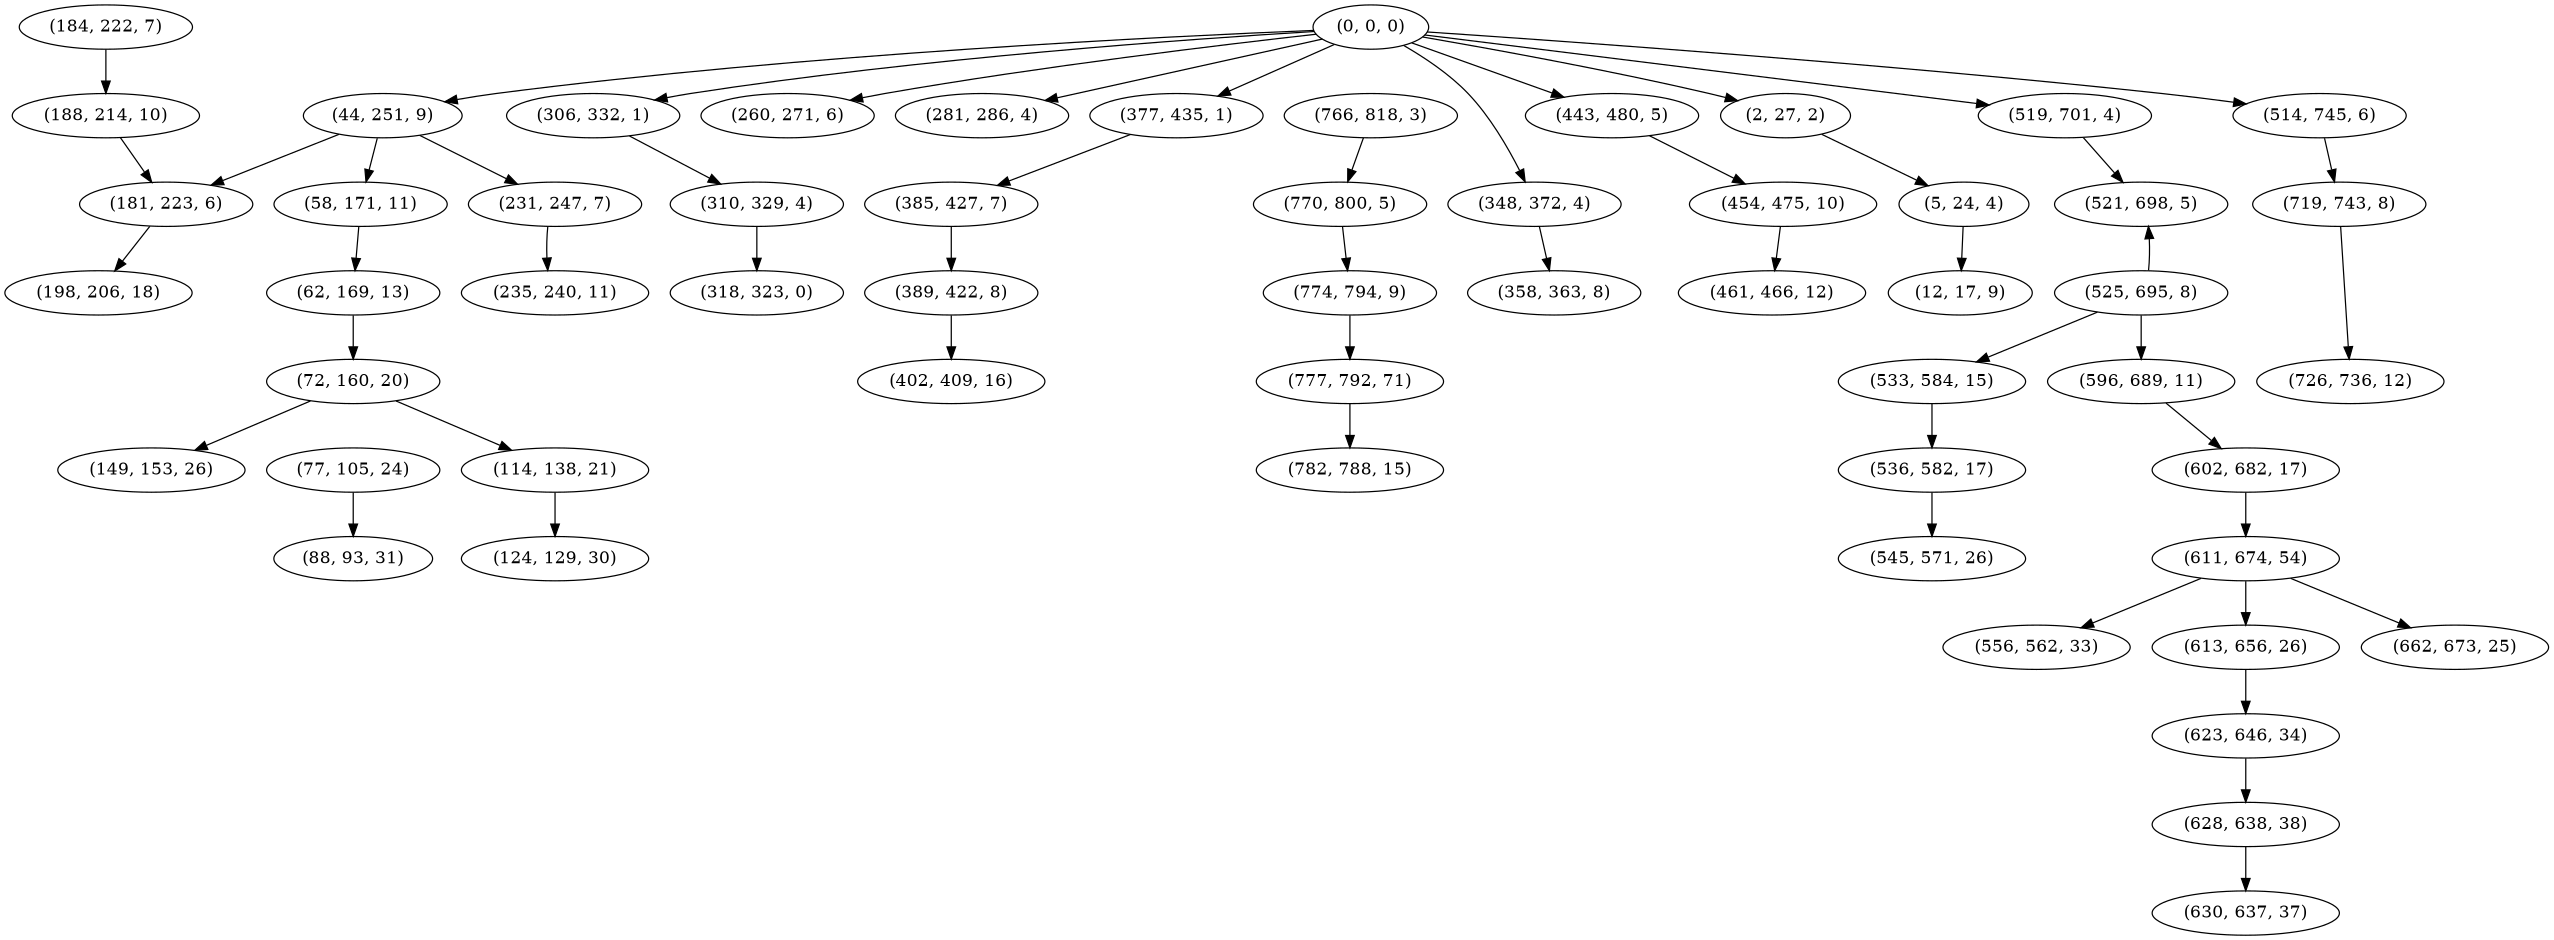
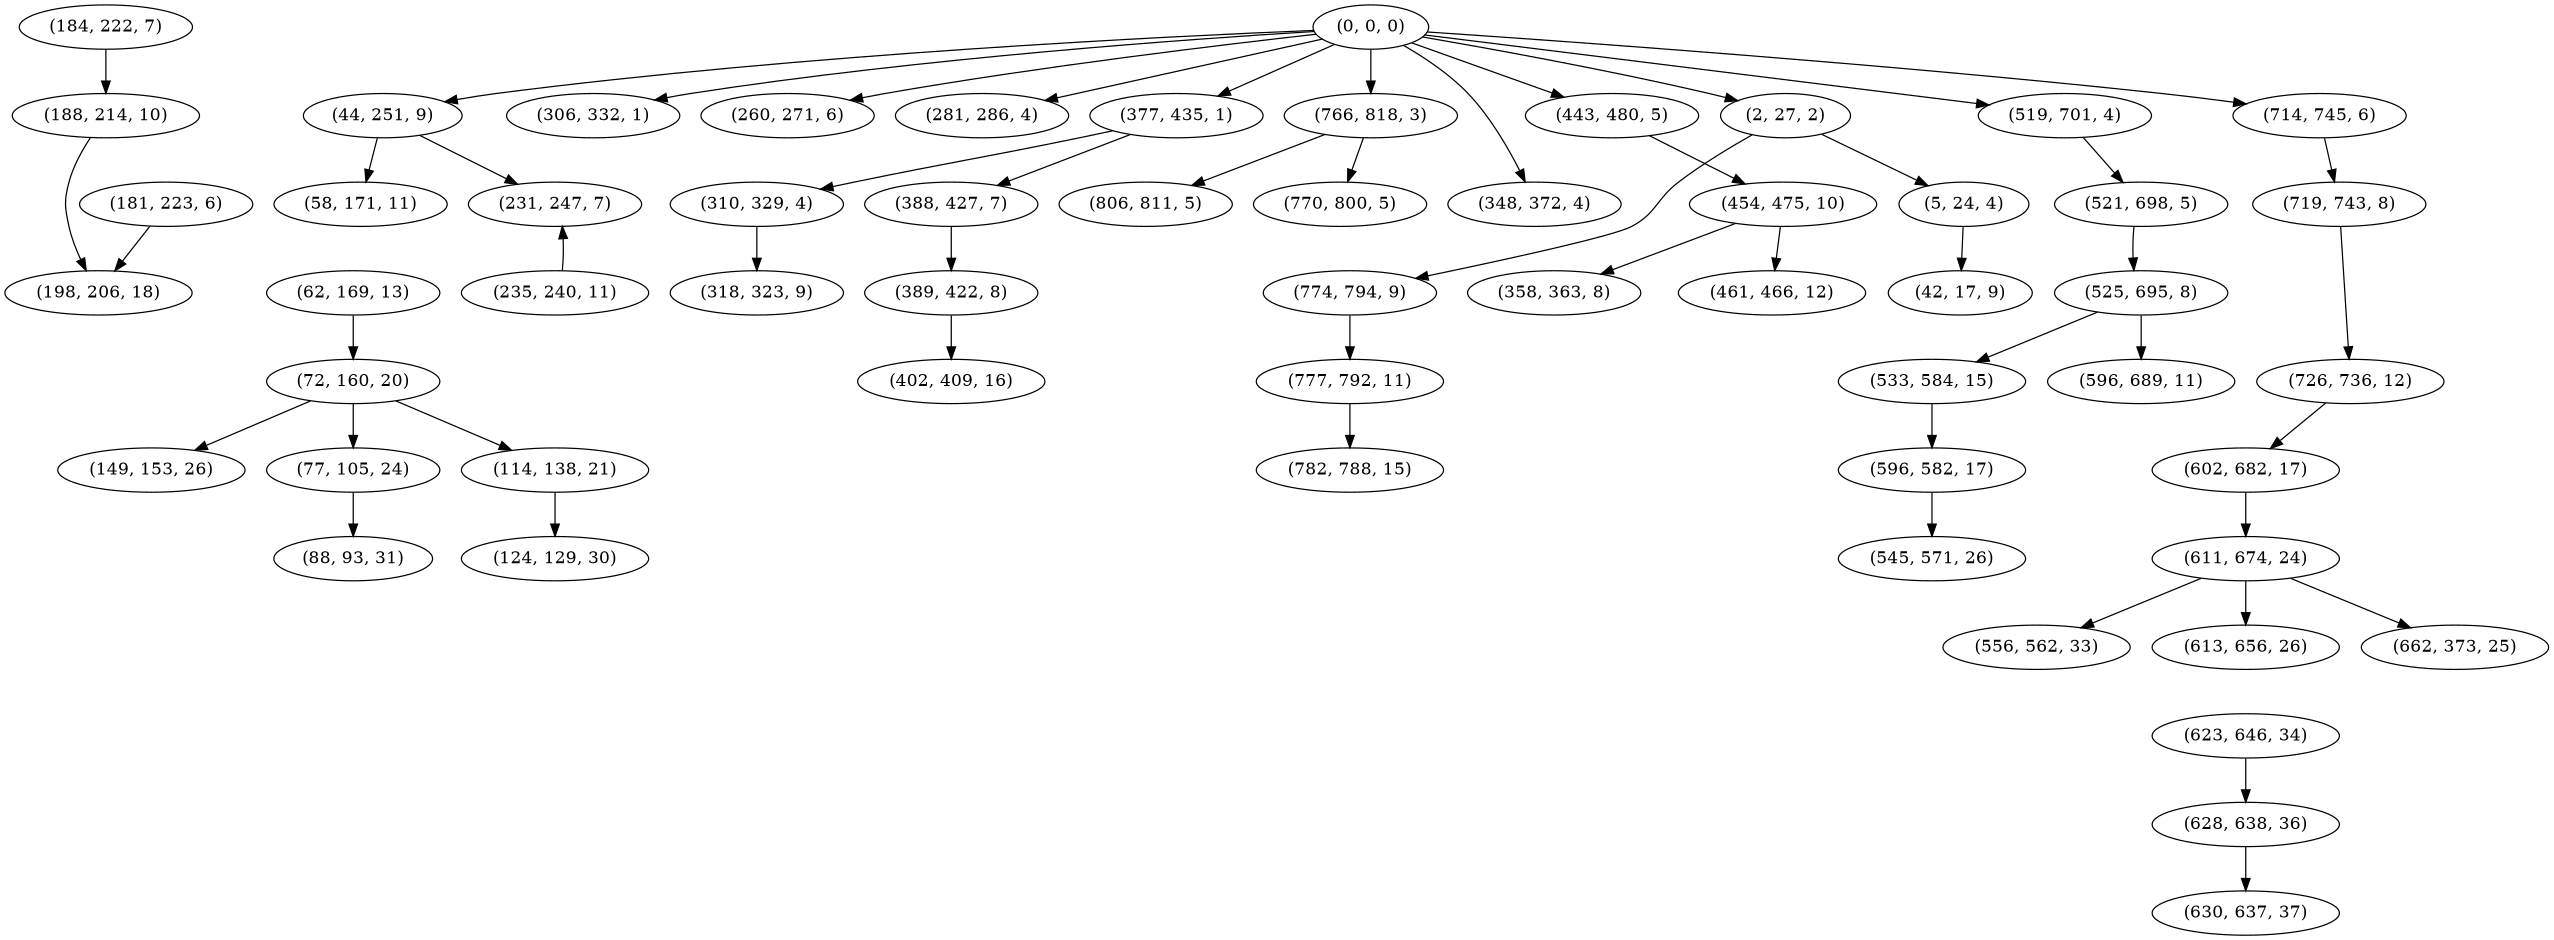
edge "(0, 0, 0)" -> "(766, 818, 3)": added
node "(514, 745, 6)": label "(514, 745, 6)" -> "(714, 745, 6)"
edge "(188, 214, 10)" -> "(181, 223, 6)": now "(188, 214, 10)" -> "(198, 206, 18)"
edge "(44, 251, 9)" -> "(181, 223, 6)": removed
edge "(306, 332, 1)" -> "(310, 329, 4)": now "(377, 435, 1)" -> "(310, 329, 4)"
node "(385, 427, 7)": label "(385, 427, 7)" -> "(388, 427, 7)"
node "(806, 811, 5)": added
edge "(231, 247, 7)" -> "(235, 240, 11)": reversed
edge "(58, 171, 11)" -> "(62, 169, 13)": removed
edge "(770, 800, 5)" -> "(774, 794, 9)": now "(2, 27, 2)" -> "(774, 794, 9)"
edge "(348, 372, 4)" -> "(358, 363, 8)": now "(454, 475, 10)" -> "(358, 363, 8)"
edge "(525, 695, 8)" -> "(521, 698, 5)": reversed
node "(318, 323, 0)": label "(318, 323, 0)" -> "(318, 323, 9)"
node "(12, 17, 9)": label "(12, 17, 9)" -> "(42, 17, 9)"
node "(777, 792, 71)": label "(777, 792, 71)" -> "(777, 792, 11)"
edge "(72, 160, 20)" -> "(77, 105, 24)": added
edge "(596, 689, 11)" -> "(602, 682, 17)": now "(726, 736, 12)" -> "(602, 682, 17)"
node "(536, 582, 17)": label "(536, 582, 17)" -> "(596, 582, 17)"
node "(611, 674, 54)": label "(611, 674, 54)" -> "(611, 674, 24)"
node "(662, 673, 25)": label "(662, 673, 25)" -> "(662, 373, 25)"
edge "(613, 656, 26)" -> "(623, 646, 34)": removed
node "(628, 638, 38)": label "(628, 638, 38)" -> "(628, 638, 36)"
